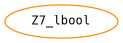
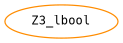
node "Z7_lbool": label "Z7_lbool" -> "Z3_lbool"
